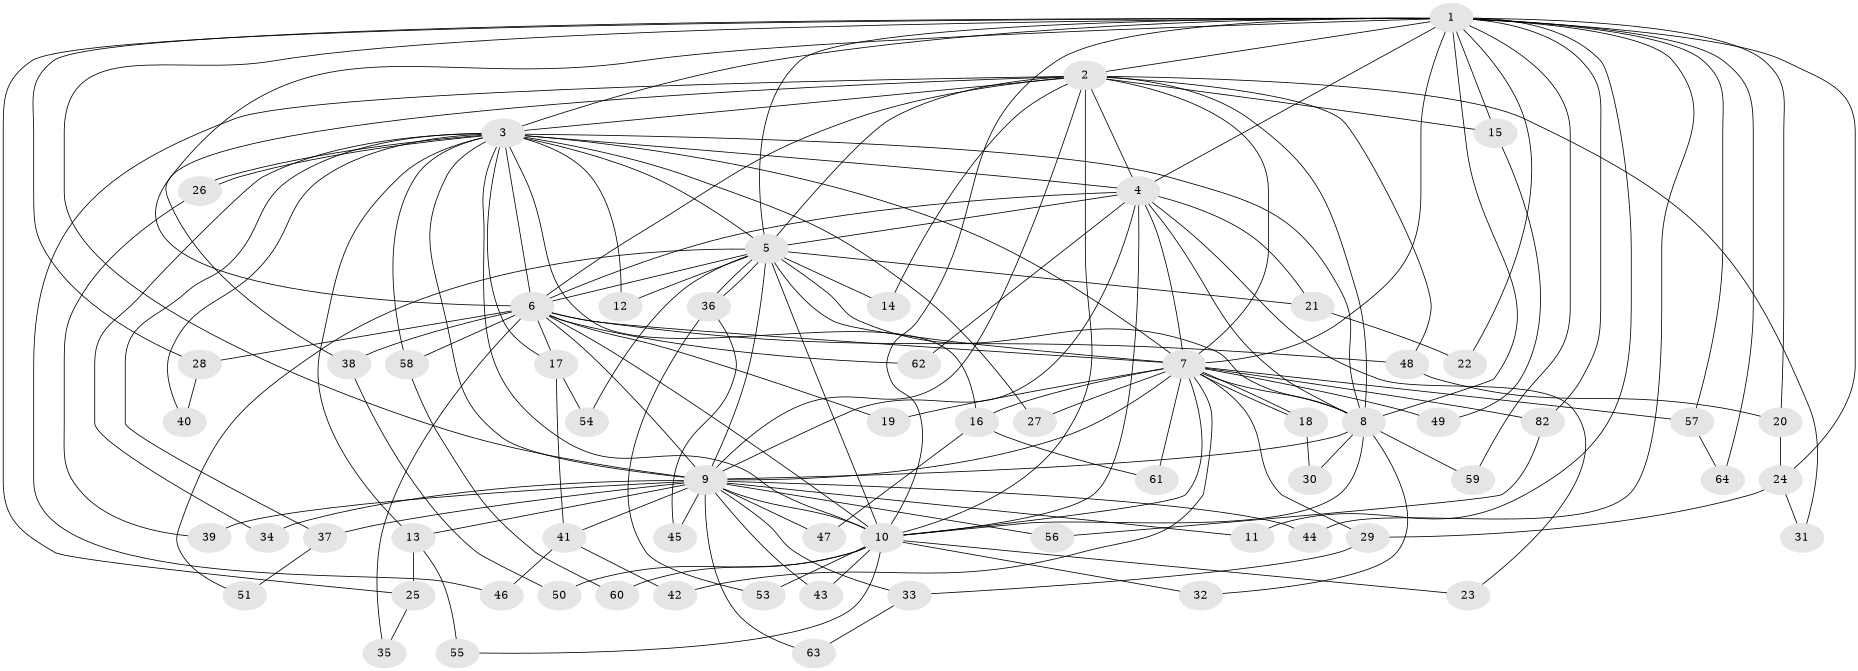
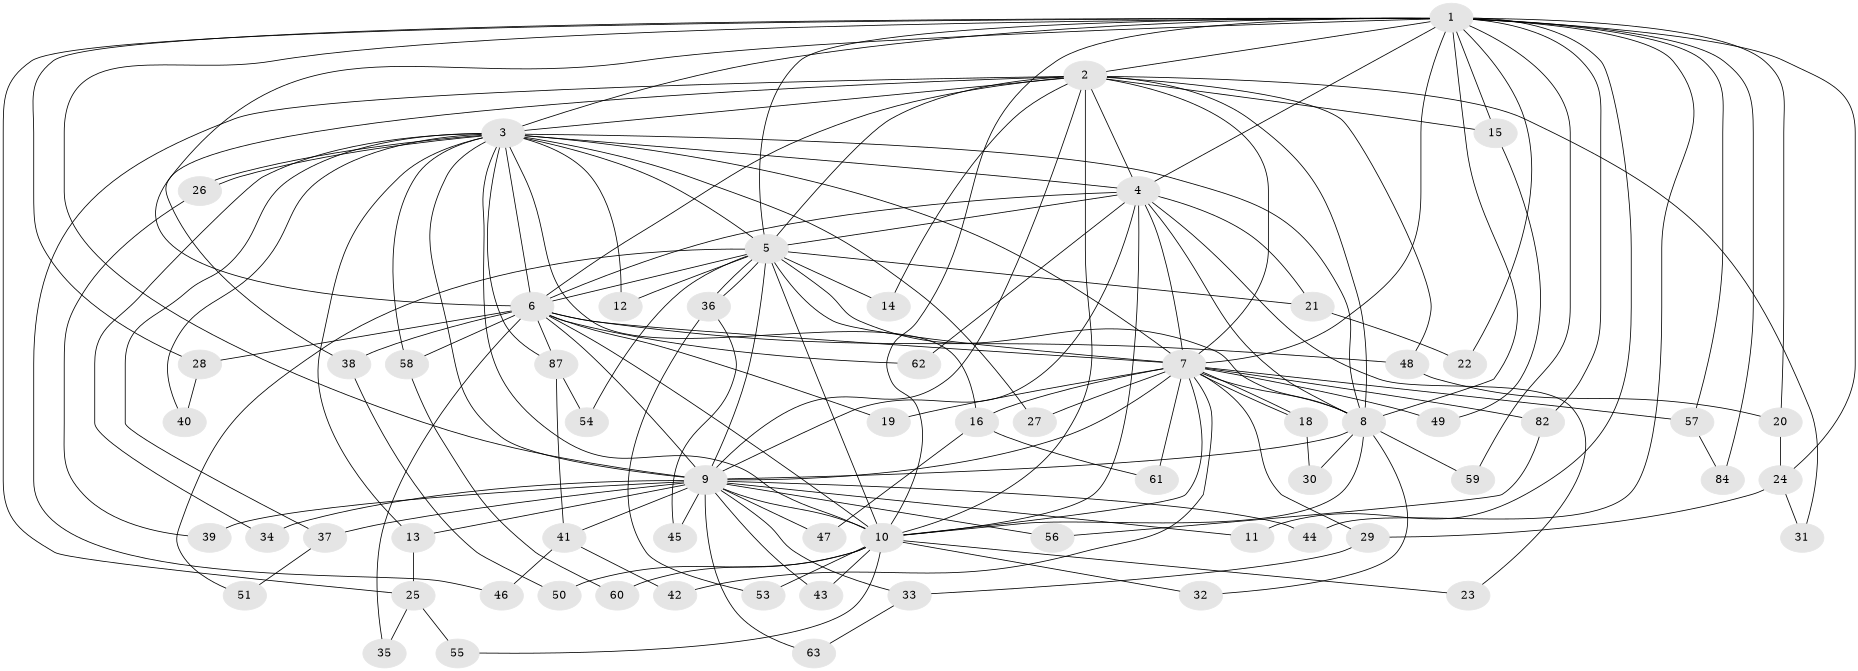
node "17": label "17" -> "87"
node "64": label "64" -> "84"
edge "13" -- "55": now "25" -- "55"
